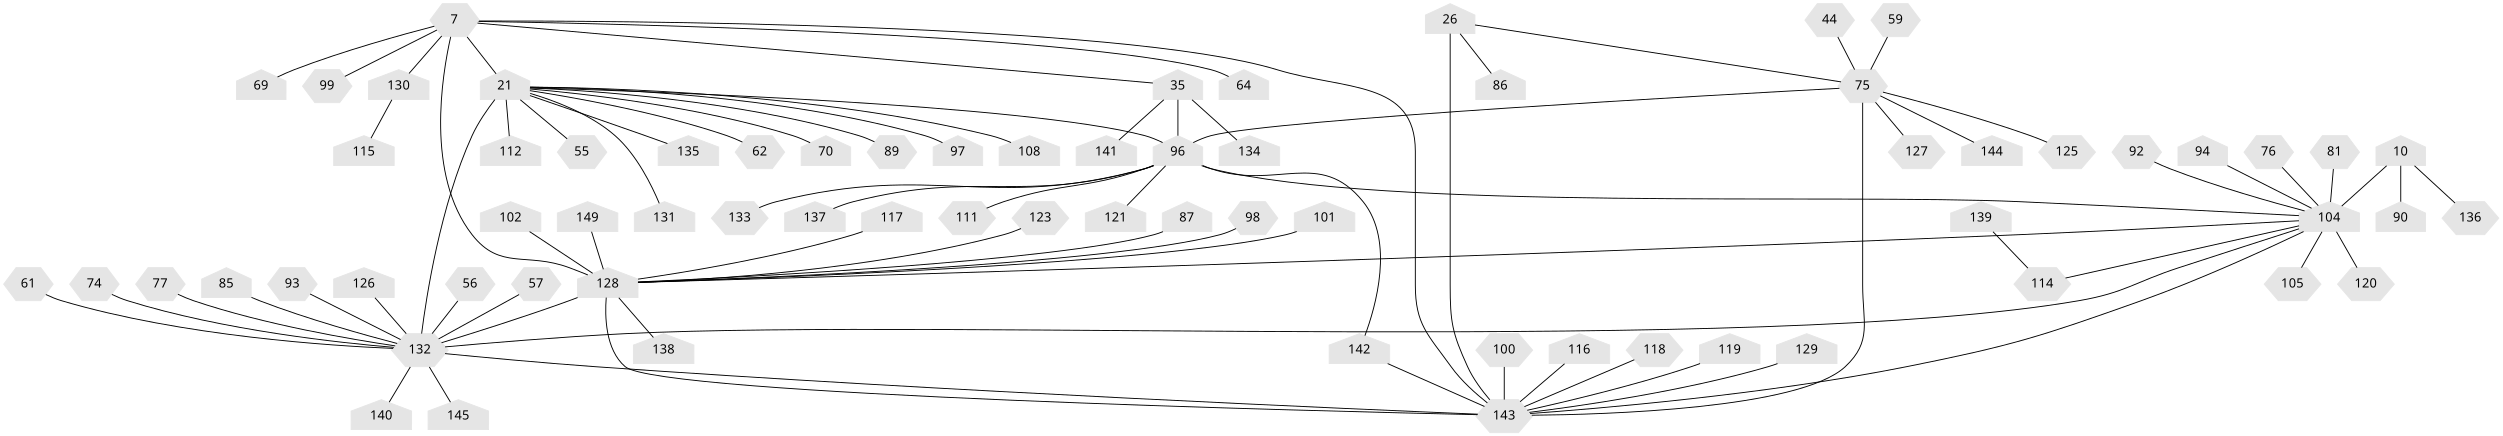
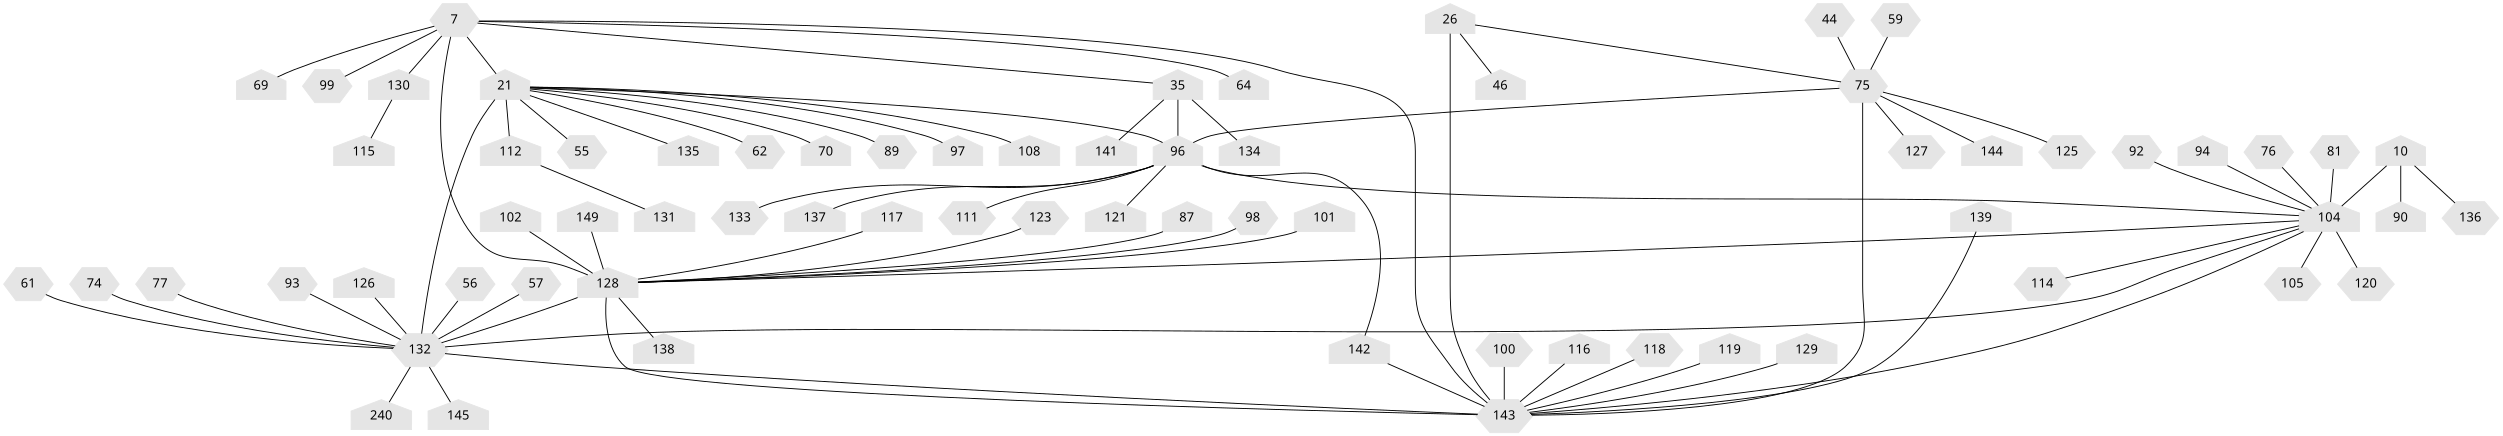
node "86": label "86" -> "46"
edge "21" -- "131": now "112" -- "131"
edge "139" -- "114": now "139" -- "143"
node "85": removed
node "140": label "140" -> "240"
